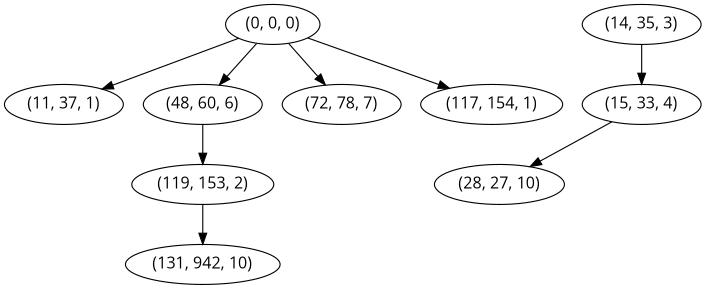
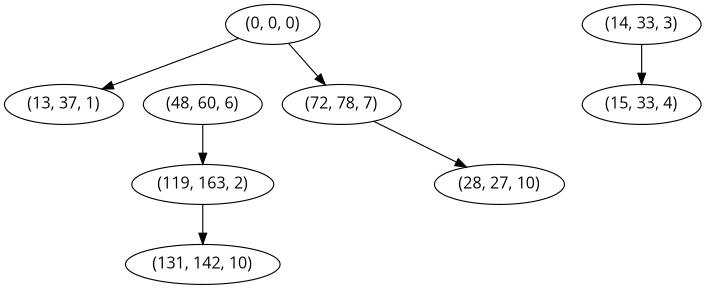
node "(14, 35, 3)": label "(14, 35, 3)" -> "(14, 33, 3)"
edge "(0, 0, 0)" -> "(48, 60, 6)": removed
node "(11, 37, 1)": label "(11, 37, 1)" -> "(13, 37, 1)"
node "(117, 154, 1)": removed
edge "(15, 33, 4)" -> "(28, 27, 10)": now "(72, 78, 7)" -> "(28, 27, 10)"
node "(119, 153, 2)": label "(119, 153, 2)" -> "(119, 163, 2)"
node "(131, 942, 10)": label "(131, 942, 10)" -> "(131, 142, 10)"
